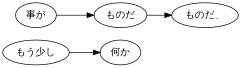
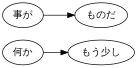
node "ものだ」": removed
edge "もう少し" -> "何か": reversed
